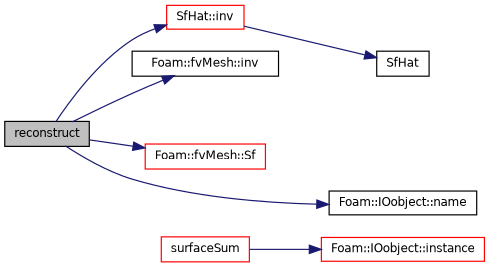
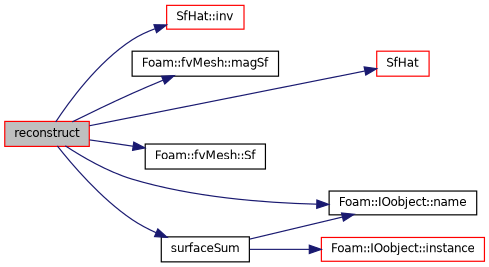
edge "SfHat::inv" -> "SfHat": now "reconstruct" -> "SfHat"
node "Foam::fvMesh::inv": label "Foam::fvMesh::inv" -> "Foam::fvMesh::magSf"
node "SfHat": color black -> red
node "reconstruct": color black -> red
node "Foam::fvMesh::Sf": color red -> black
edge "reconstruct" -> "surfaceSum": added
edge "surfaceSum" -> "Foam::IOobject::name": added
node "surfaceSum": color red -> black
